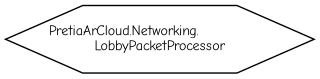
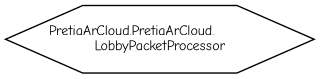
node "PretiaArCloud.Networking. LobbyPacketProcessor": label "PretiaArCloud.Networking. LobbyPacketProcessor" -> "PretiaArCloud.PretiaArCloud. LobbyPacketProcessor"
